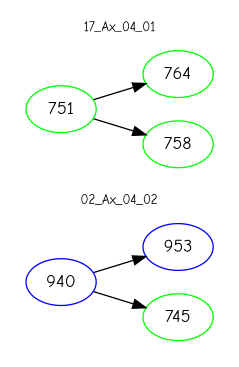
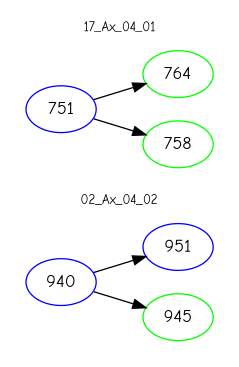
node "751": color green -> blue
node "953": label "953" -> "951"
node "745": label "745" -> "945"
